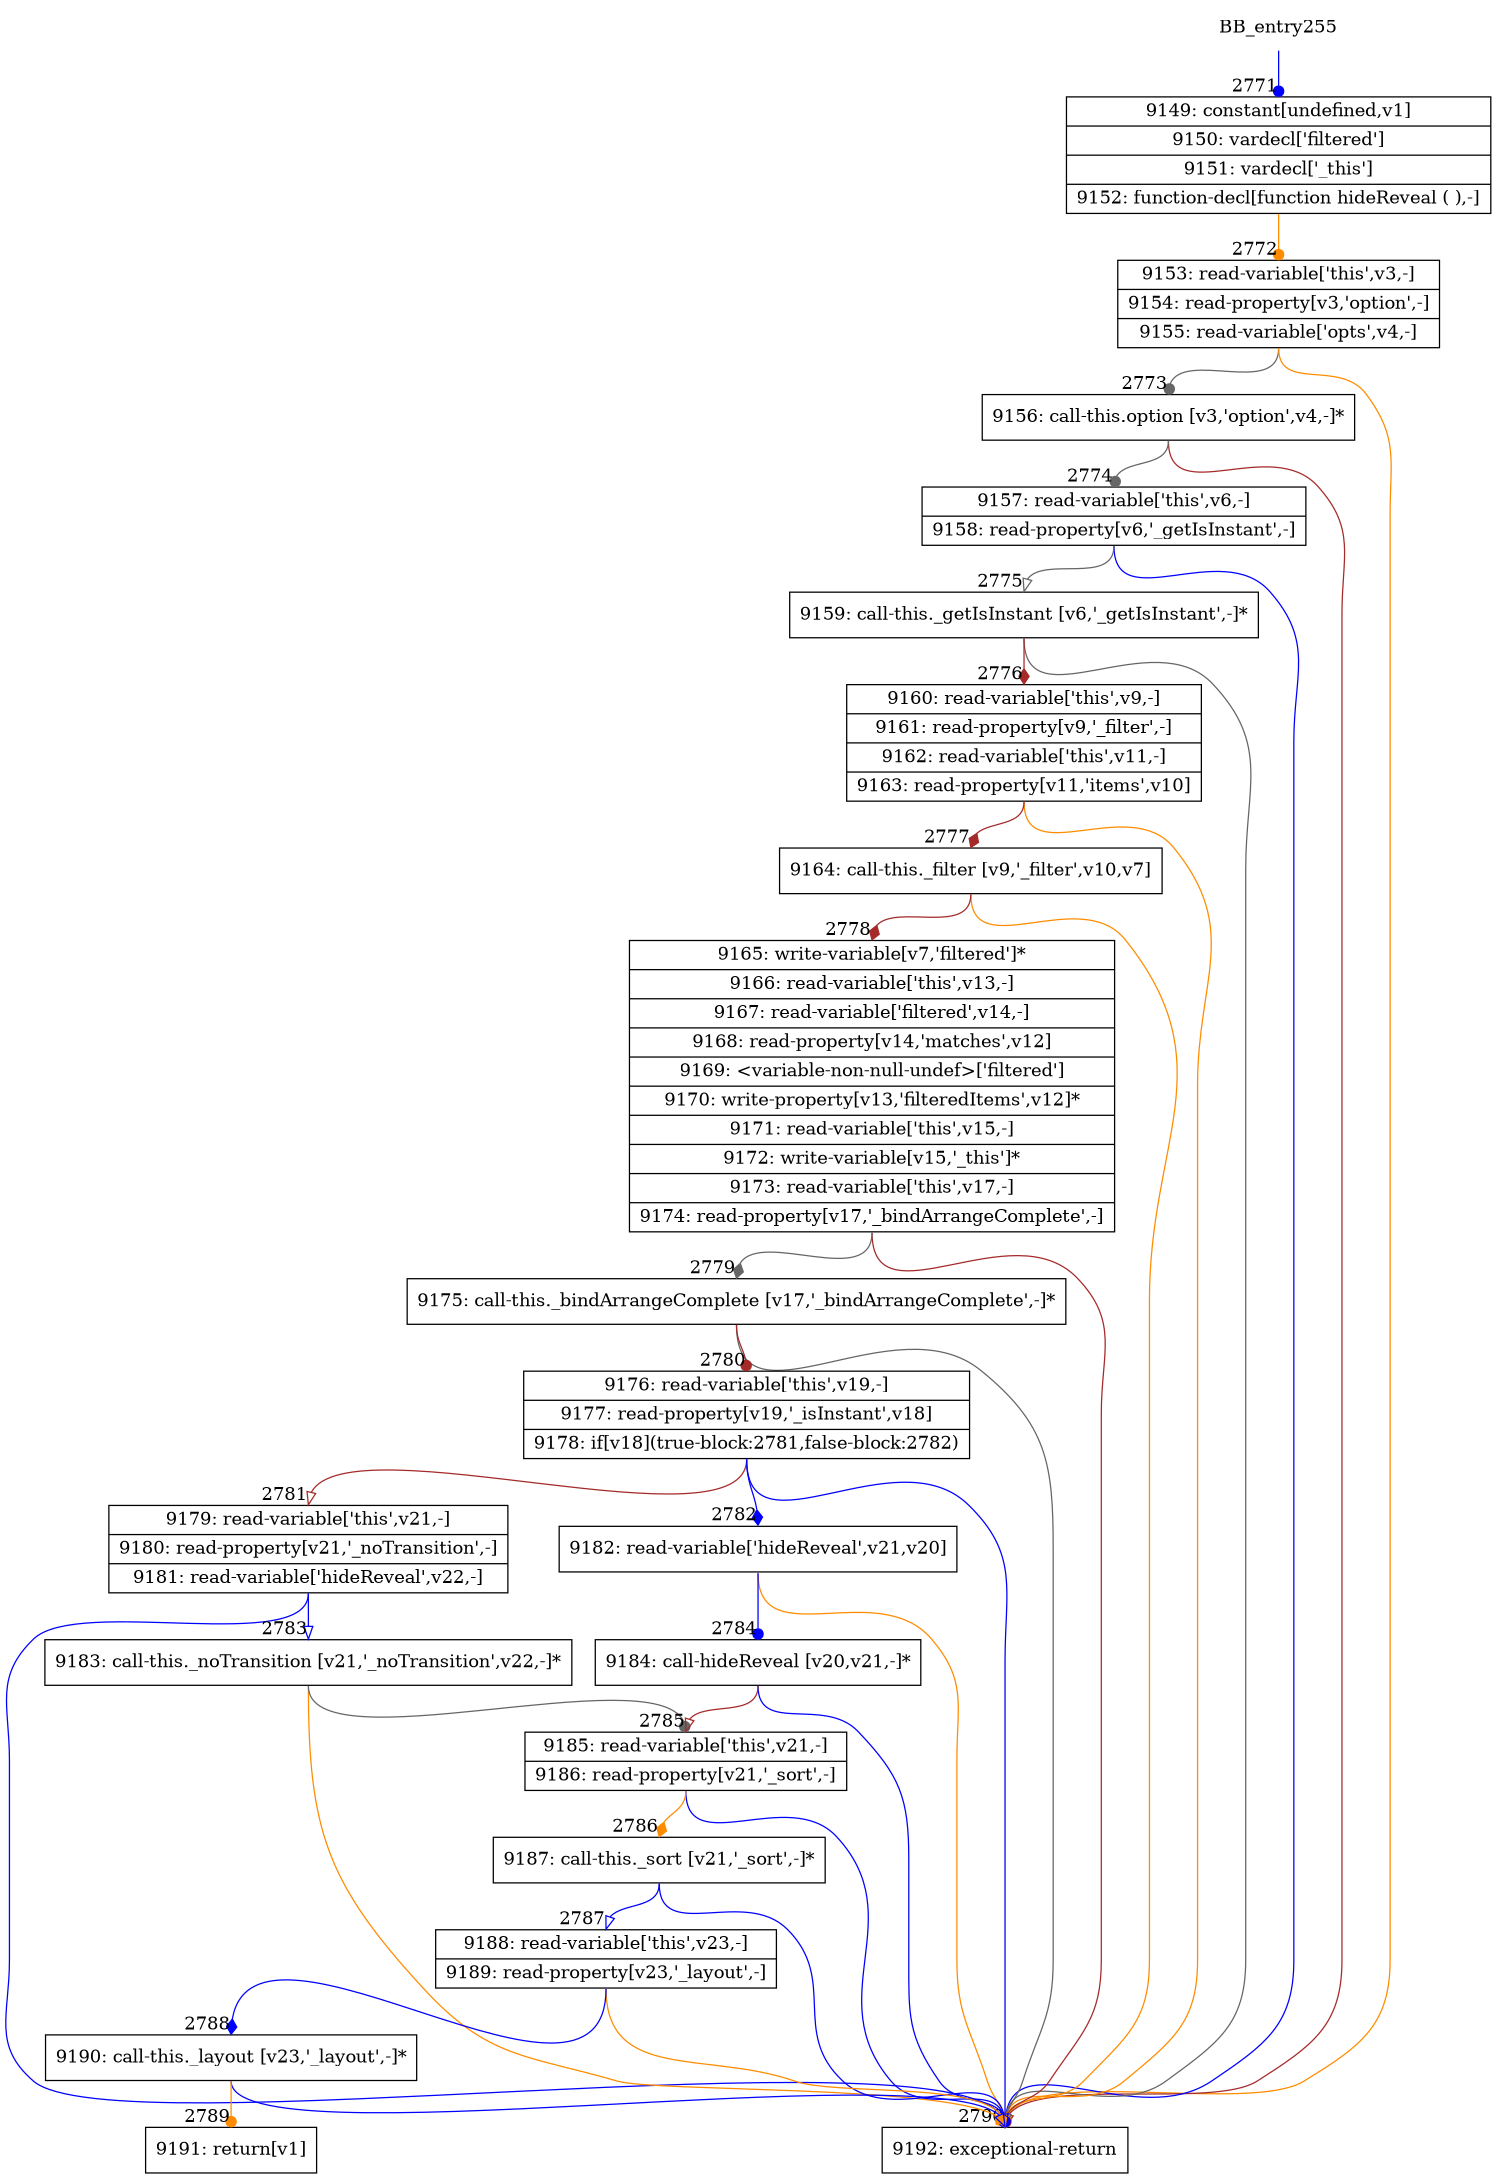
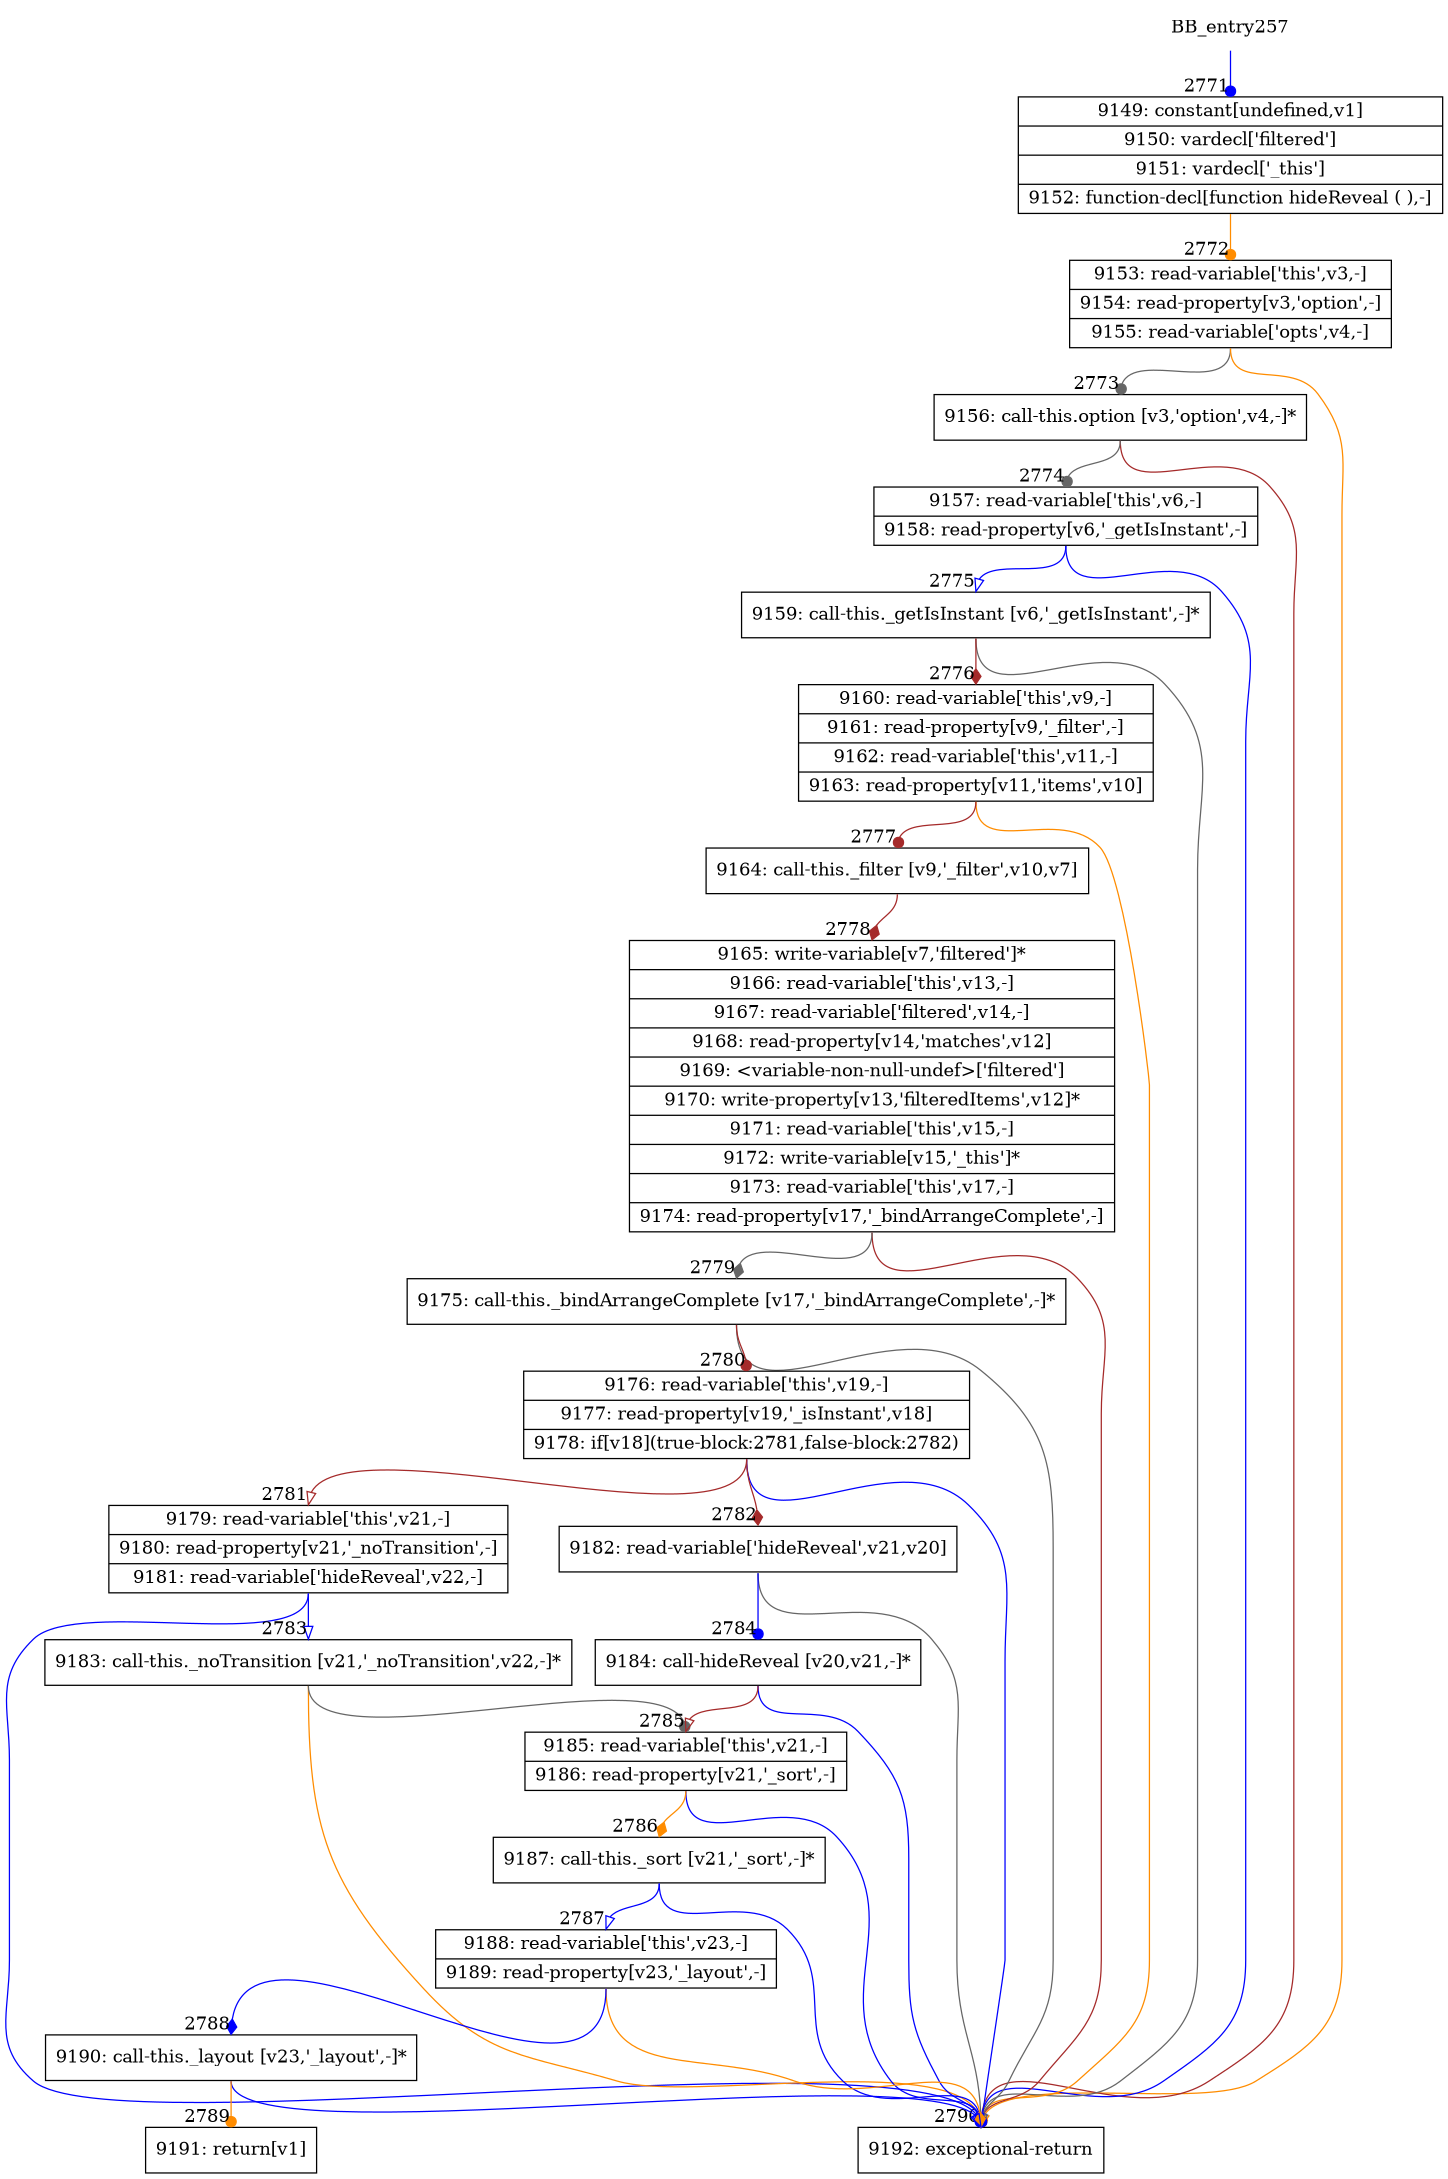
node "BB_entry255": label "BB_entry255" -> "BB_entry257"
edge "9157: read-variable['this',v6,-]" -> "9159: call-this._getIsInstant [v6,'_getIsInstant',-]*": color gray40 -> blue
edge "9160: read-variable['this',v9,-]" -> "9164: call-this._filter [v9,'_filter',v10,v7]": arrowhead diamond -> dot
edge "9164: call-this._filter [v9,'_filter',v10,v7]" -> "9192: exceptional-return": removed
edge "9176: read-variable['this',v19,-]" -> "9182: read-variable['hideReveal',v21,v20]": color blue -> brown
edge "9182: read-variable['hideReveal',v21,v20]" -> "9192: exceptional-return": color darkorange -> gray40
